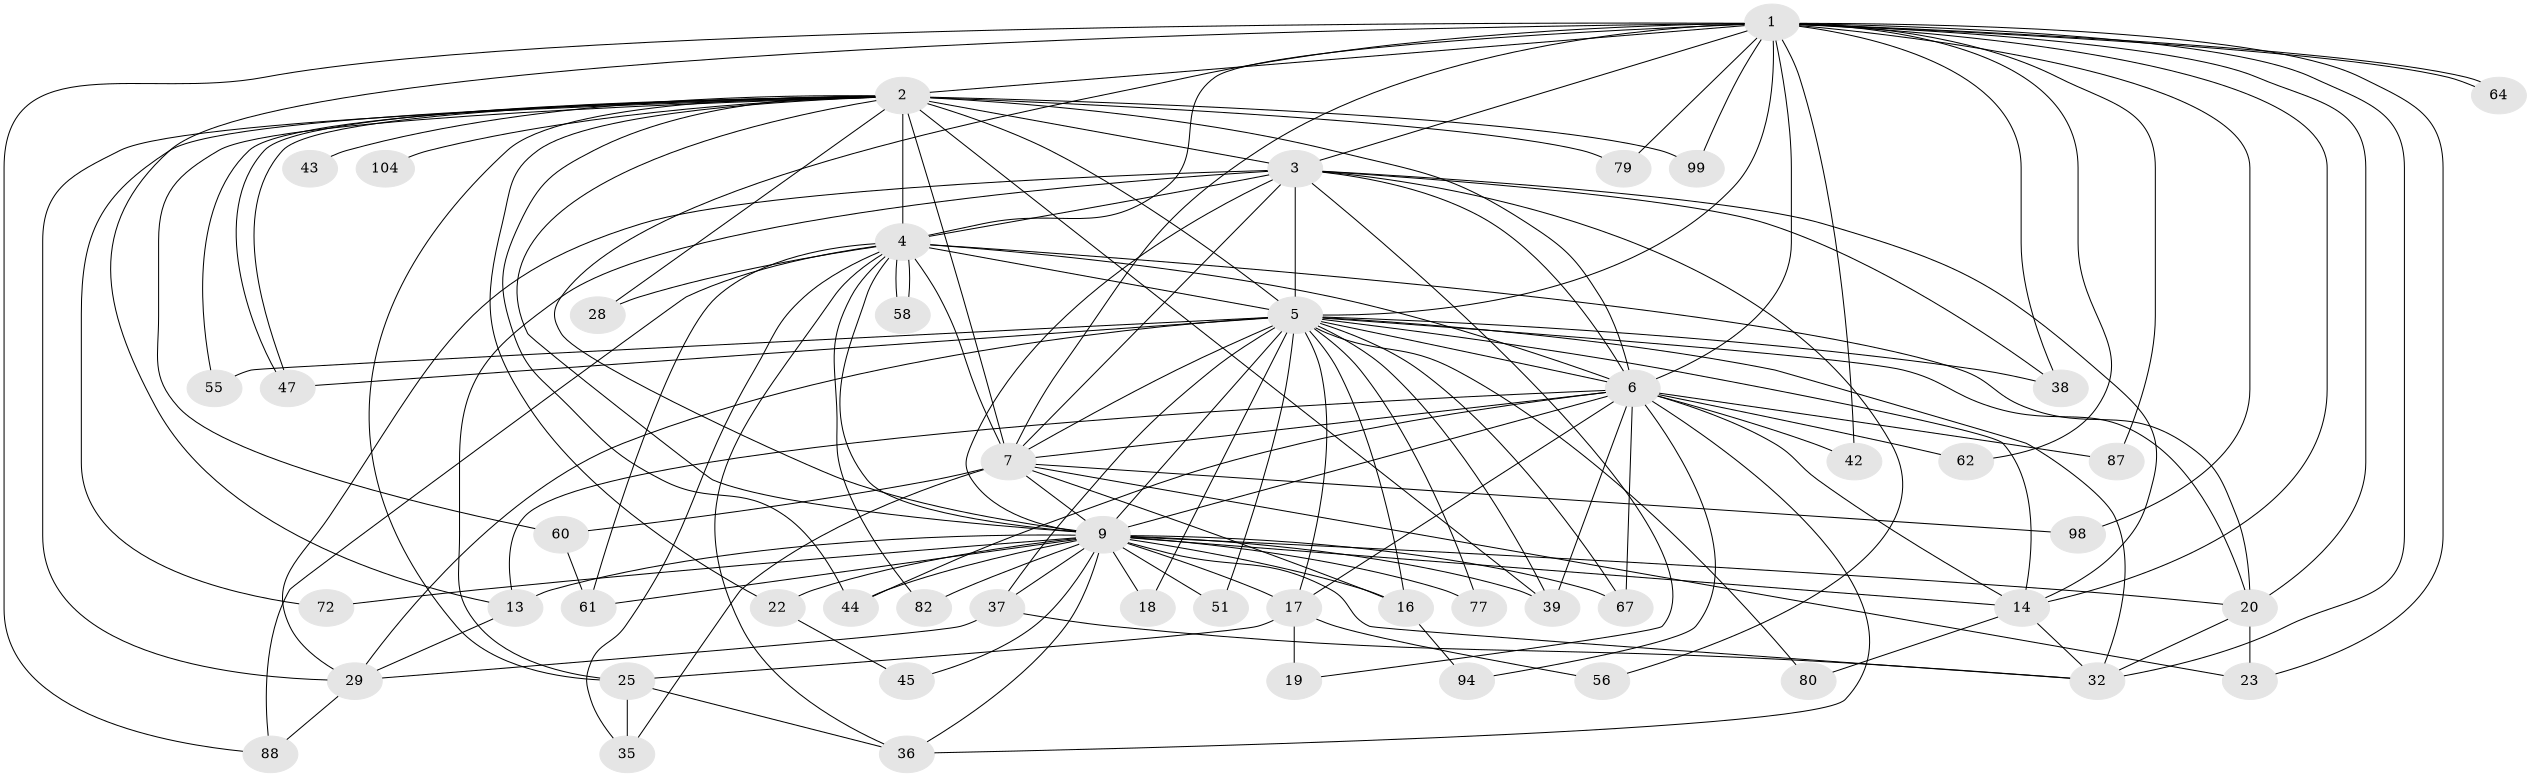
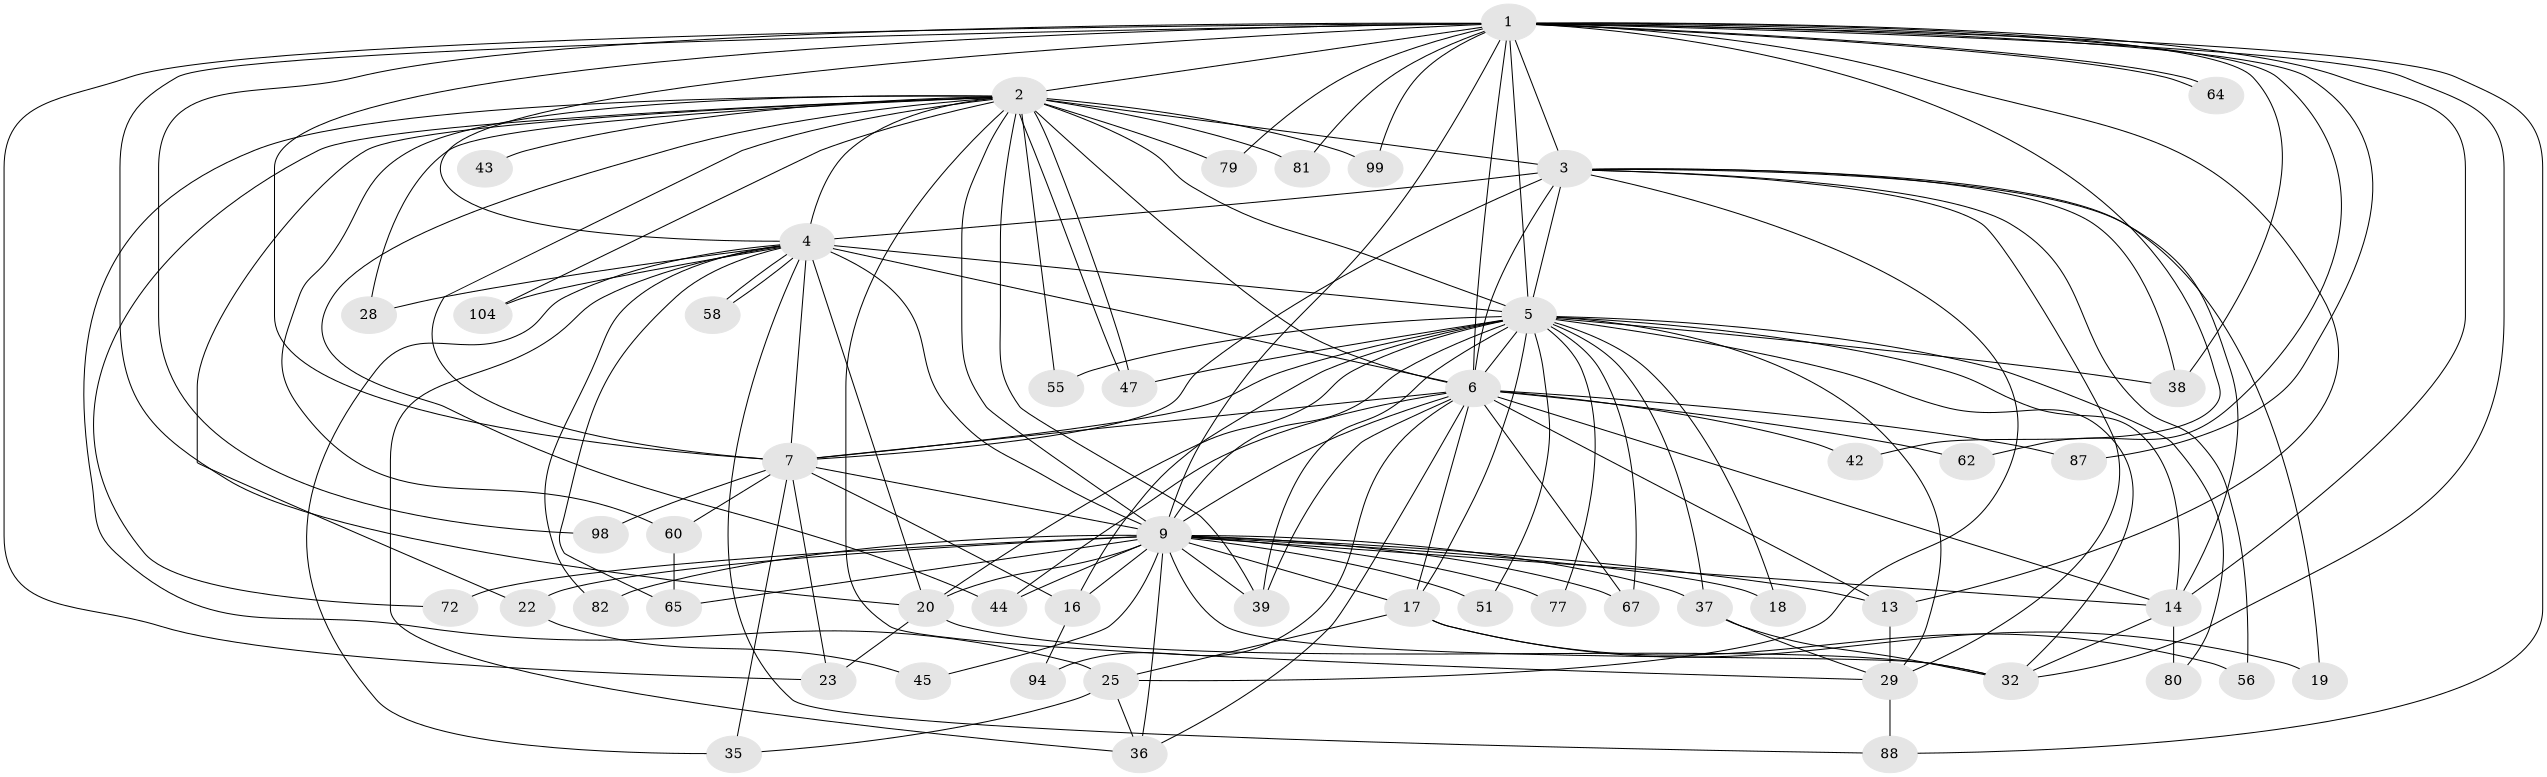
node "81": added
edge "4" -- "104": added
edge "3" -- "9": removed
node "61": label "61" -> "65"
